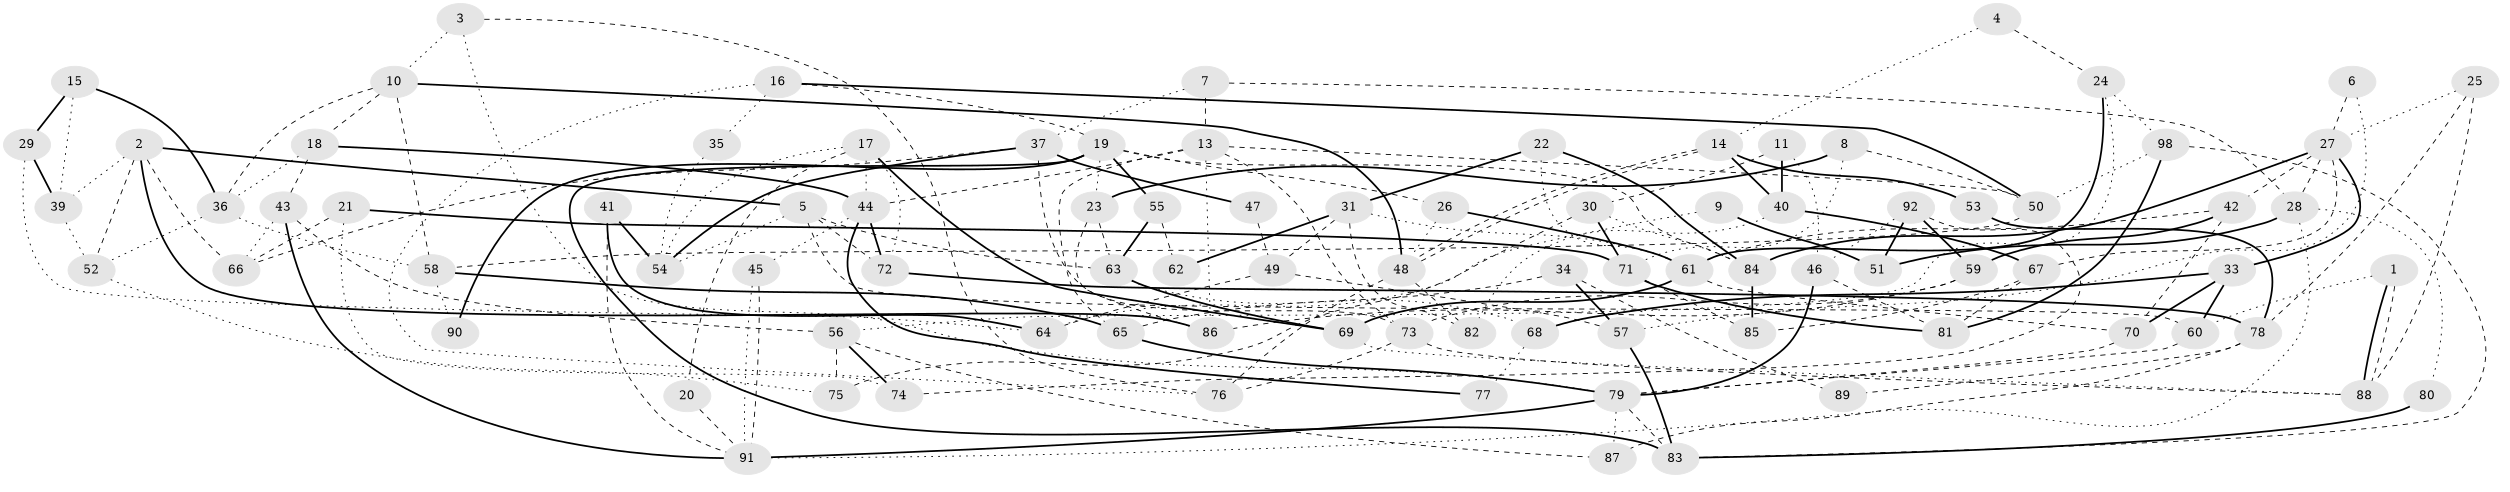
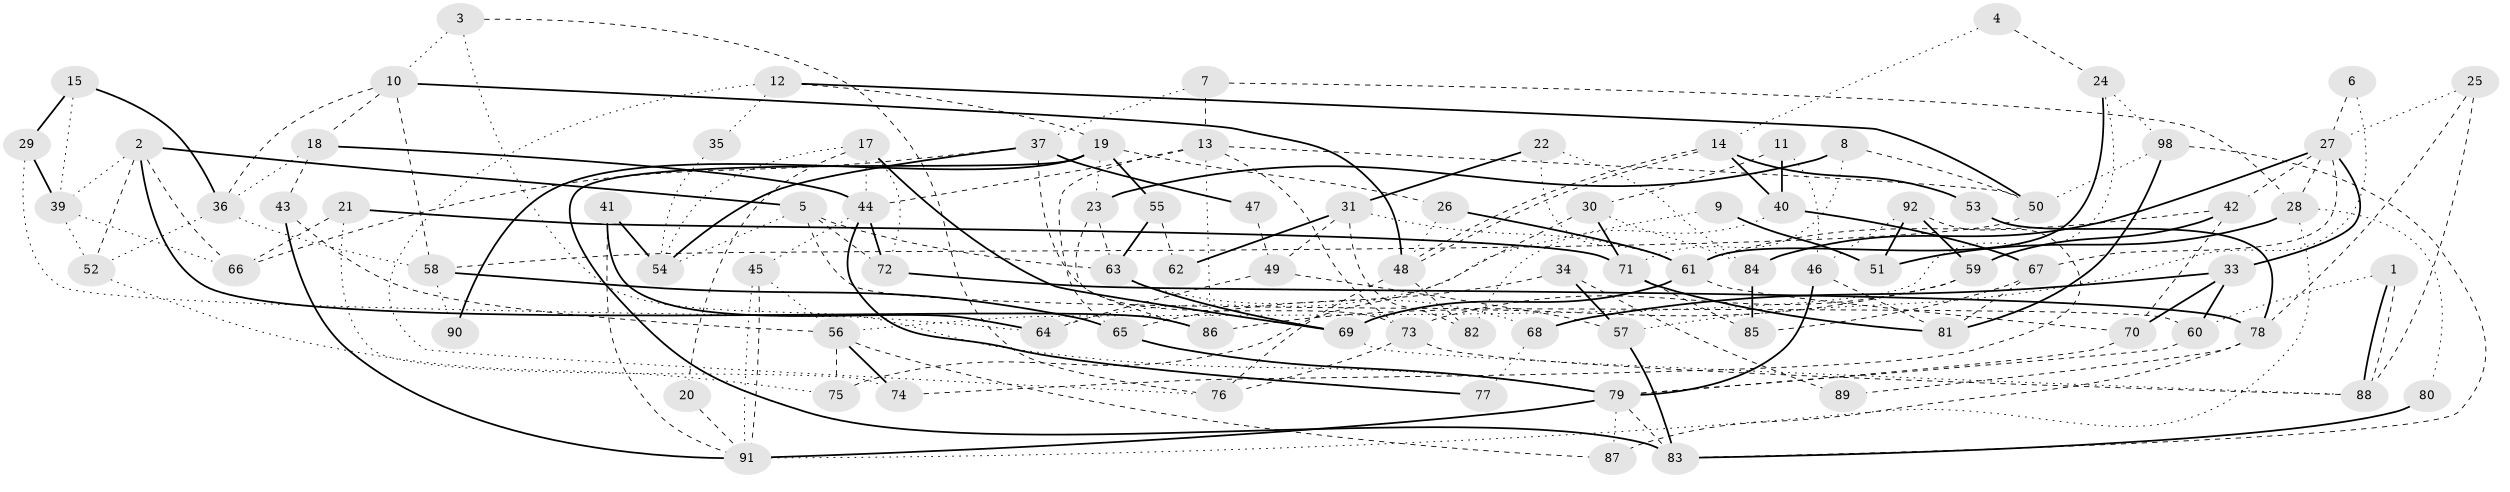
node "16": label "16" -> "12"
edge "19" -- "84": removed
edge "22" -- "84": style bold -> dotted
edge "43" -- "66": now "39" -- "66"
edge "45" -- "56": added
